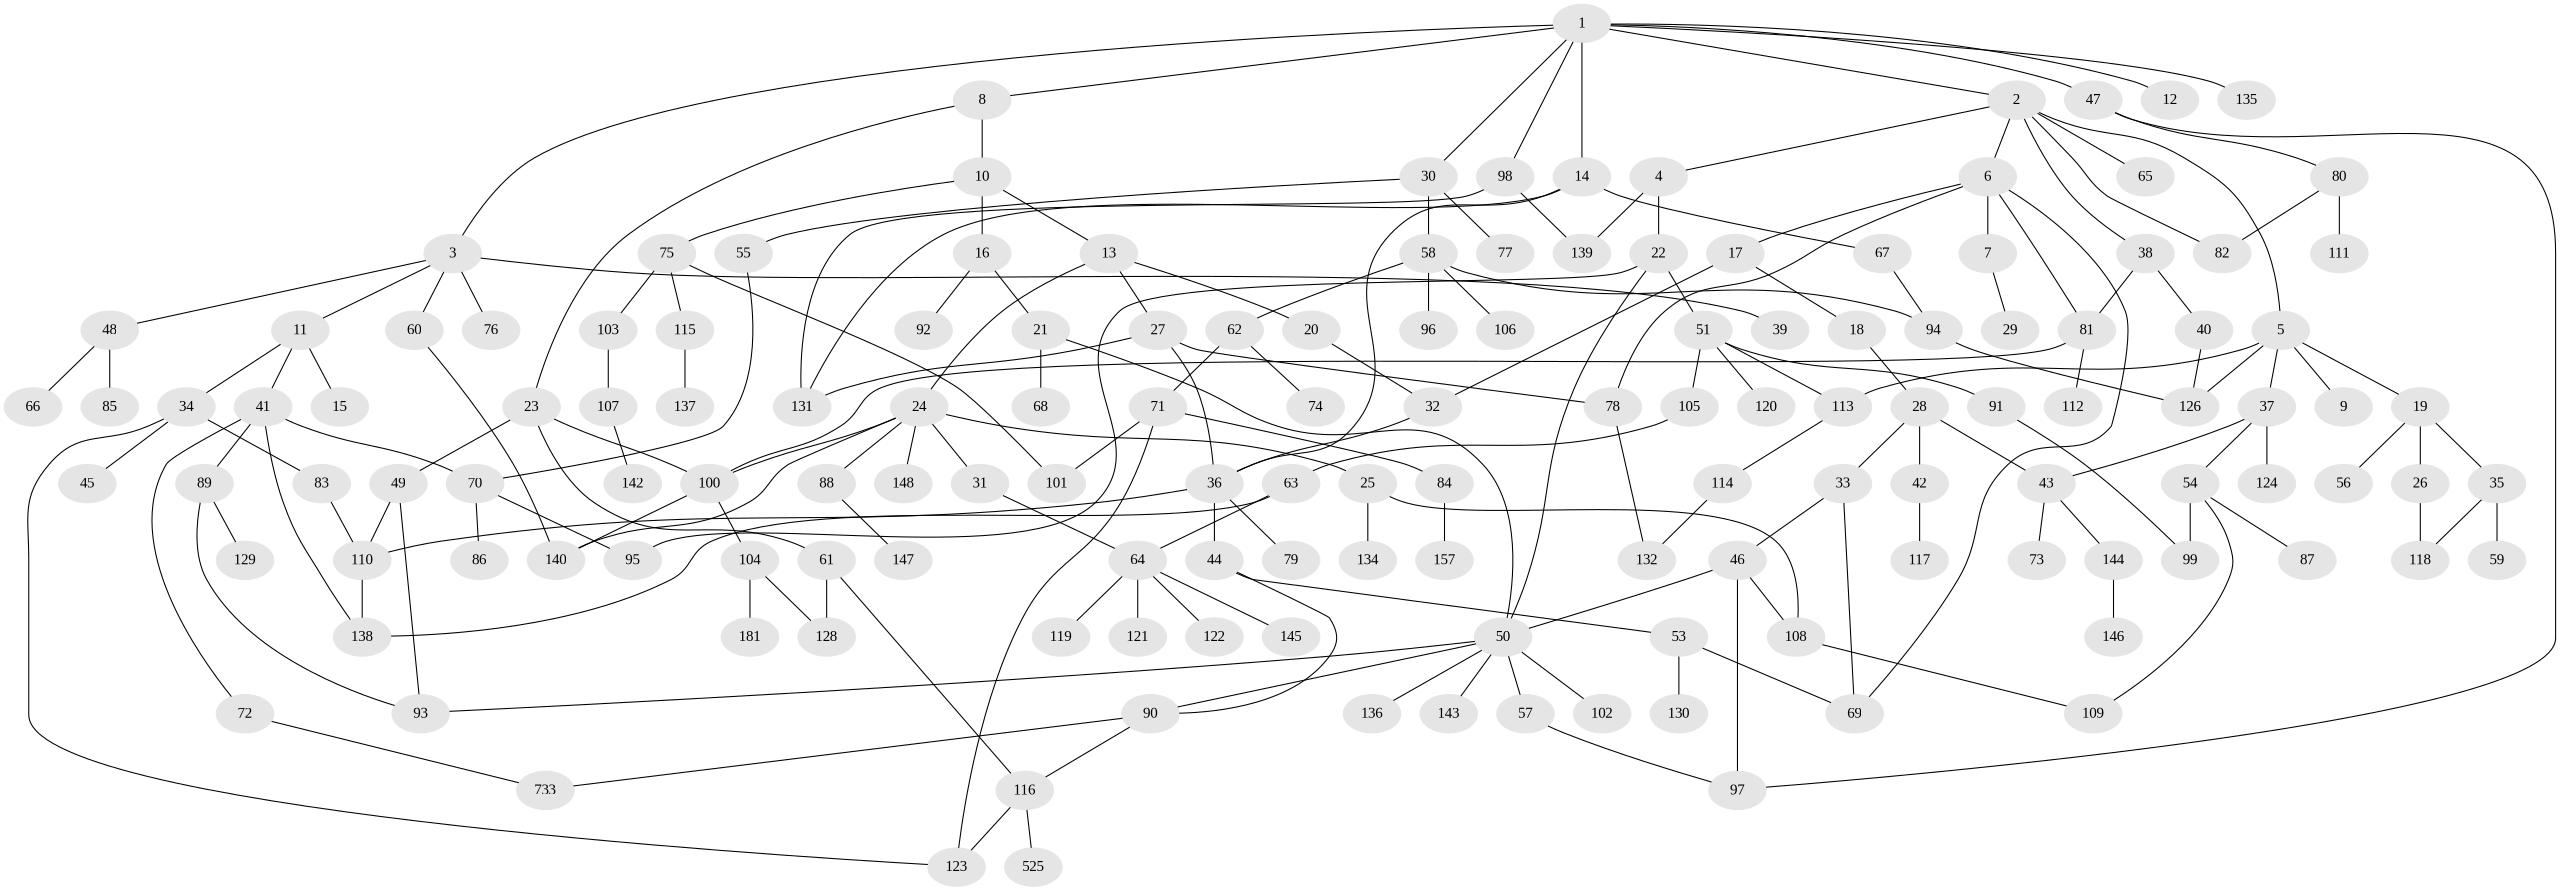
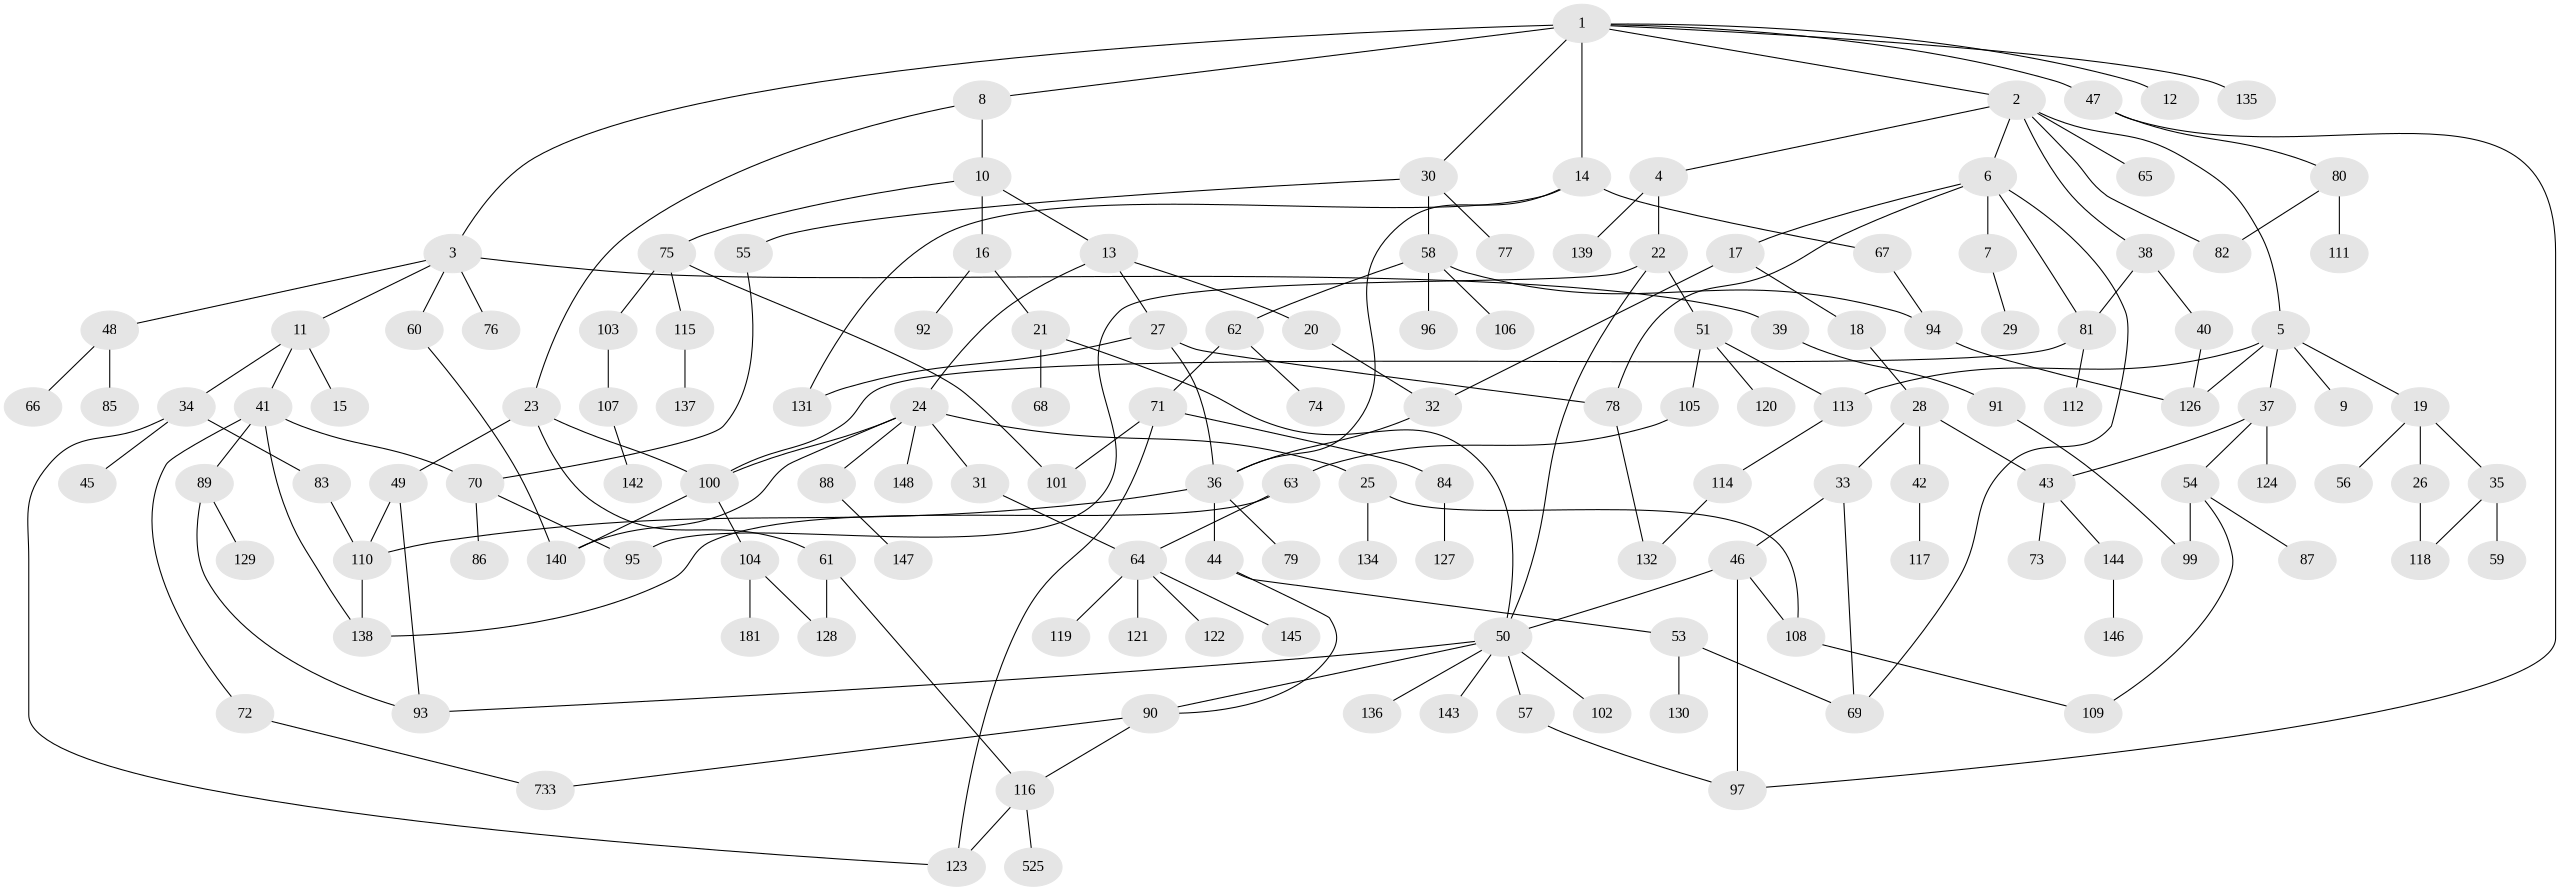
node "98": removed
edge "51" -- "91": now "39" -- "91"
node "157": label "157" -> "127"
